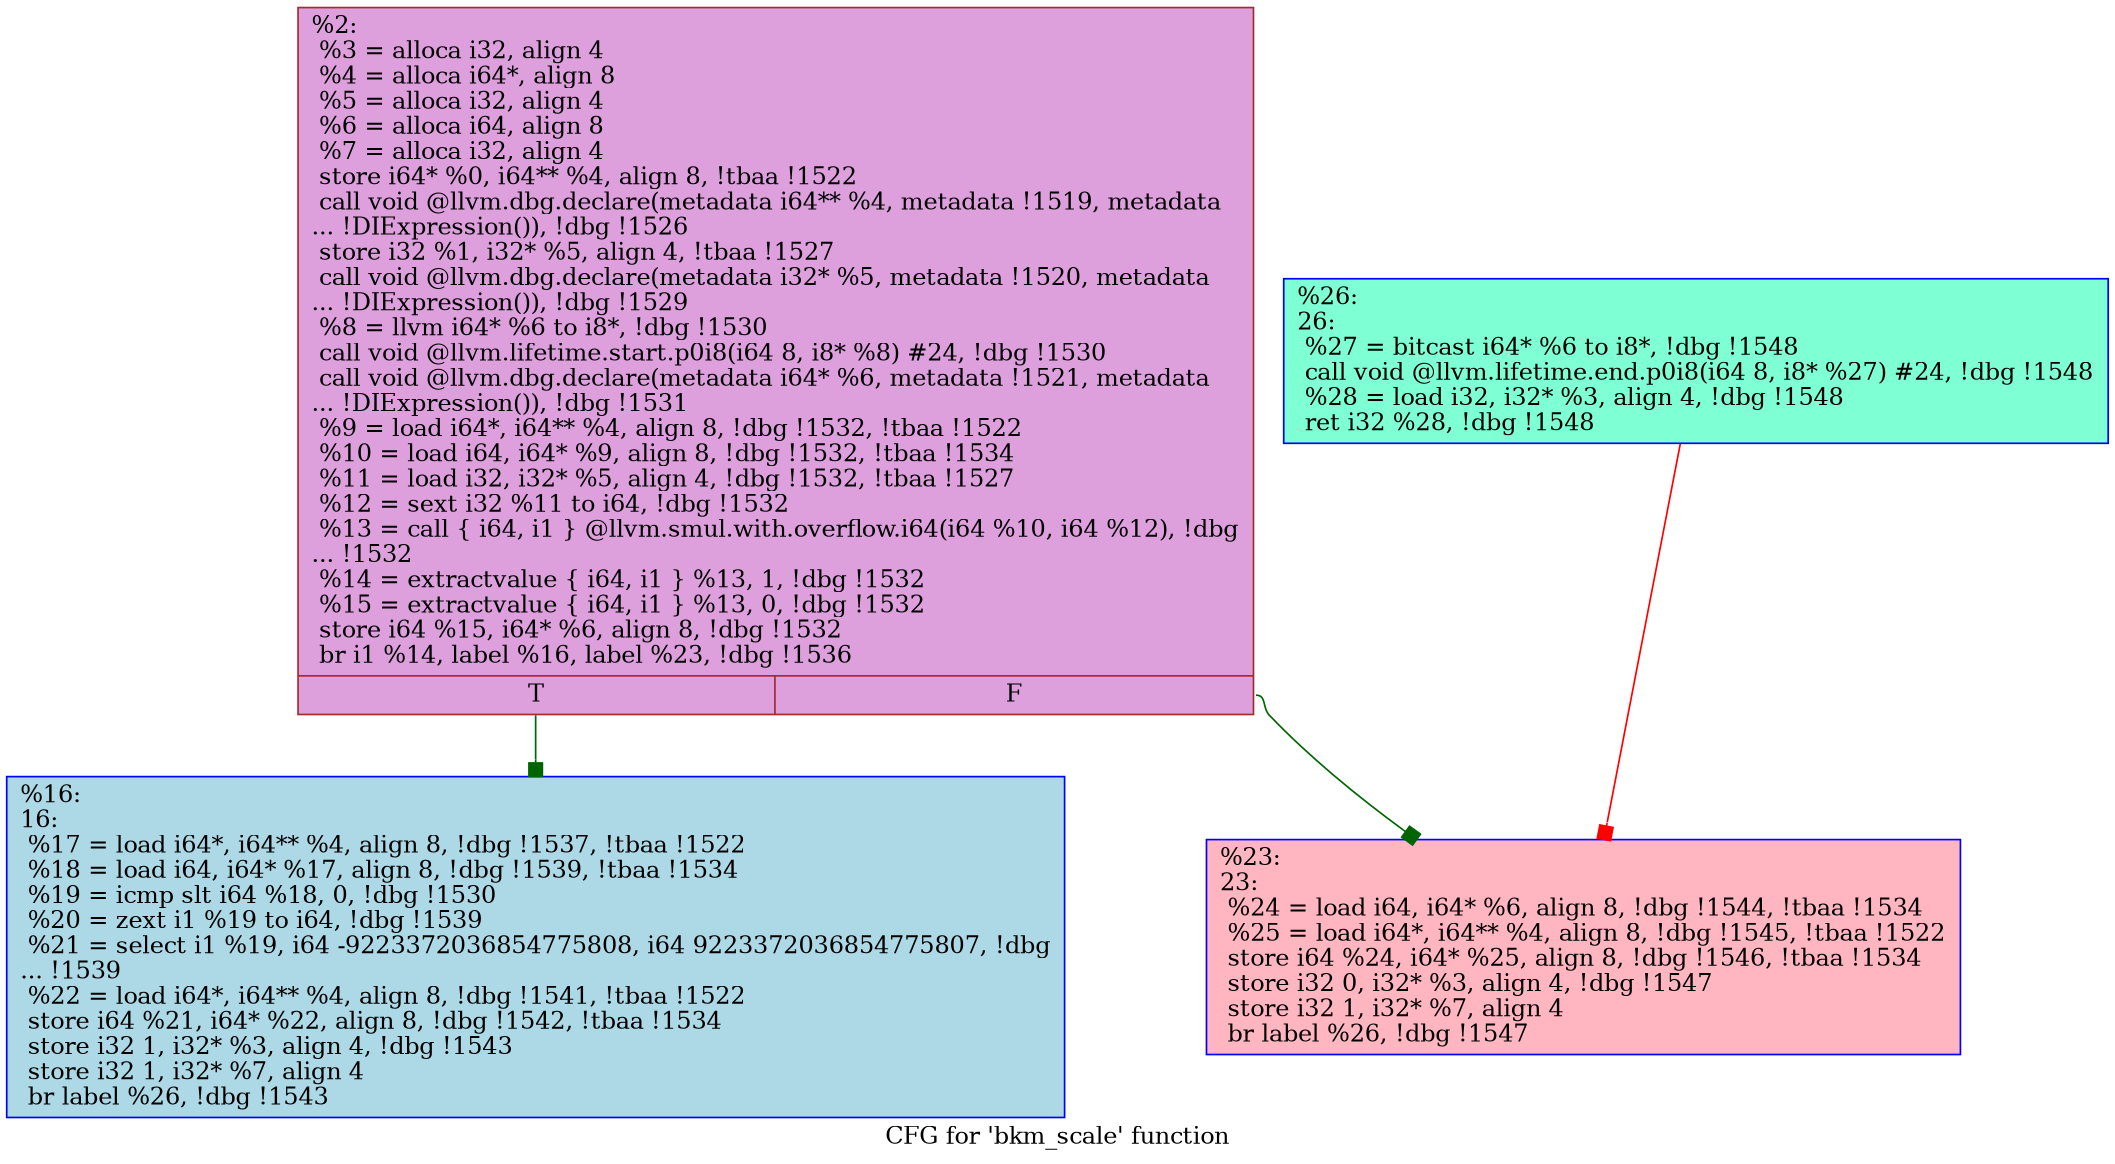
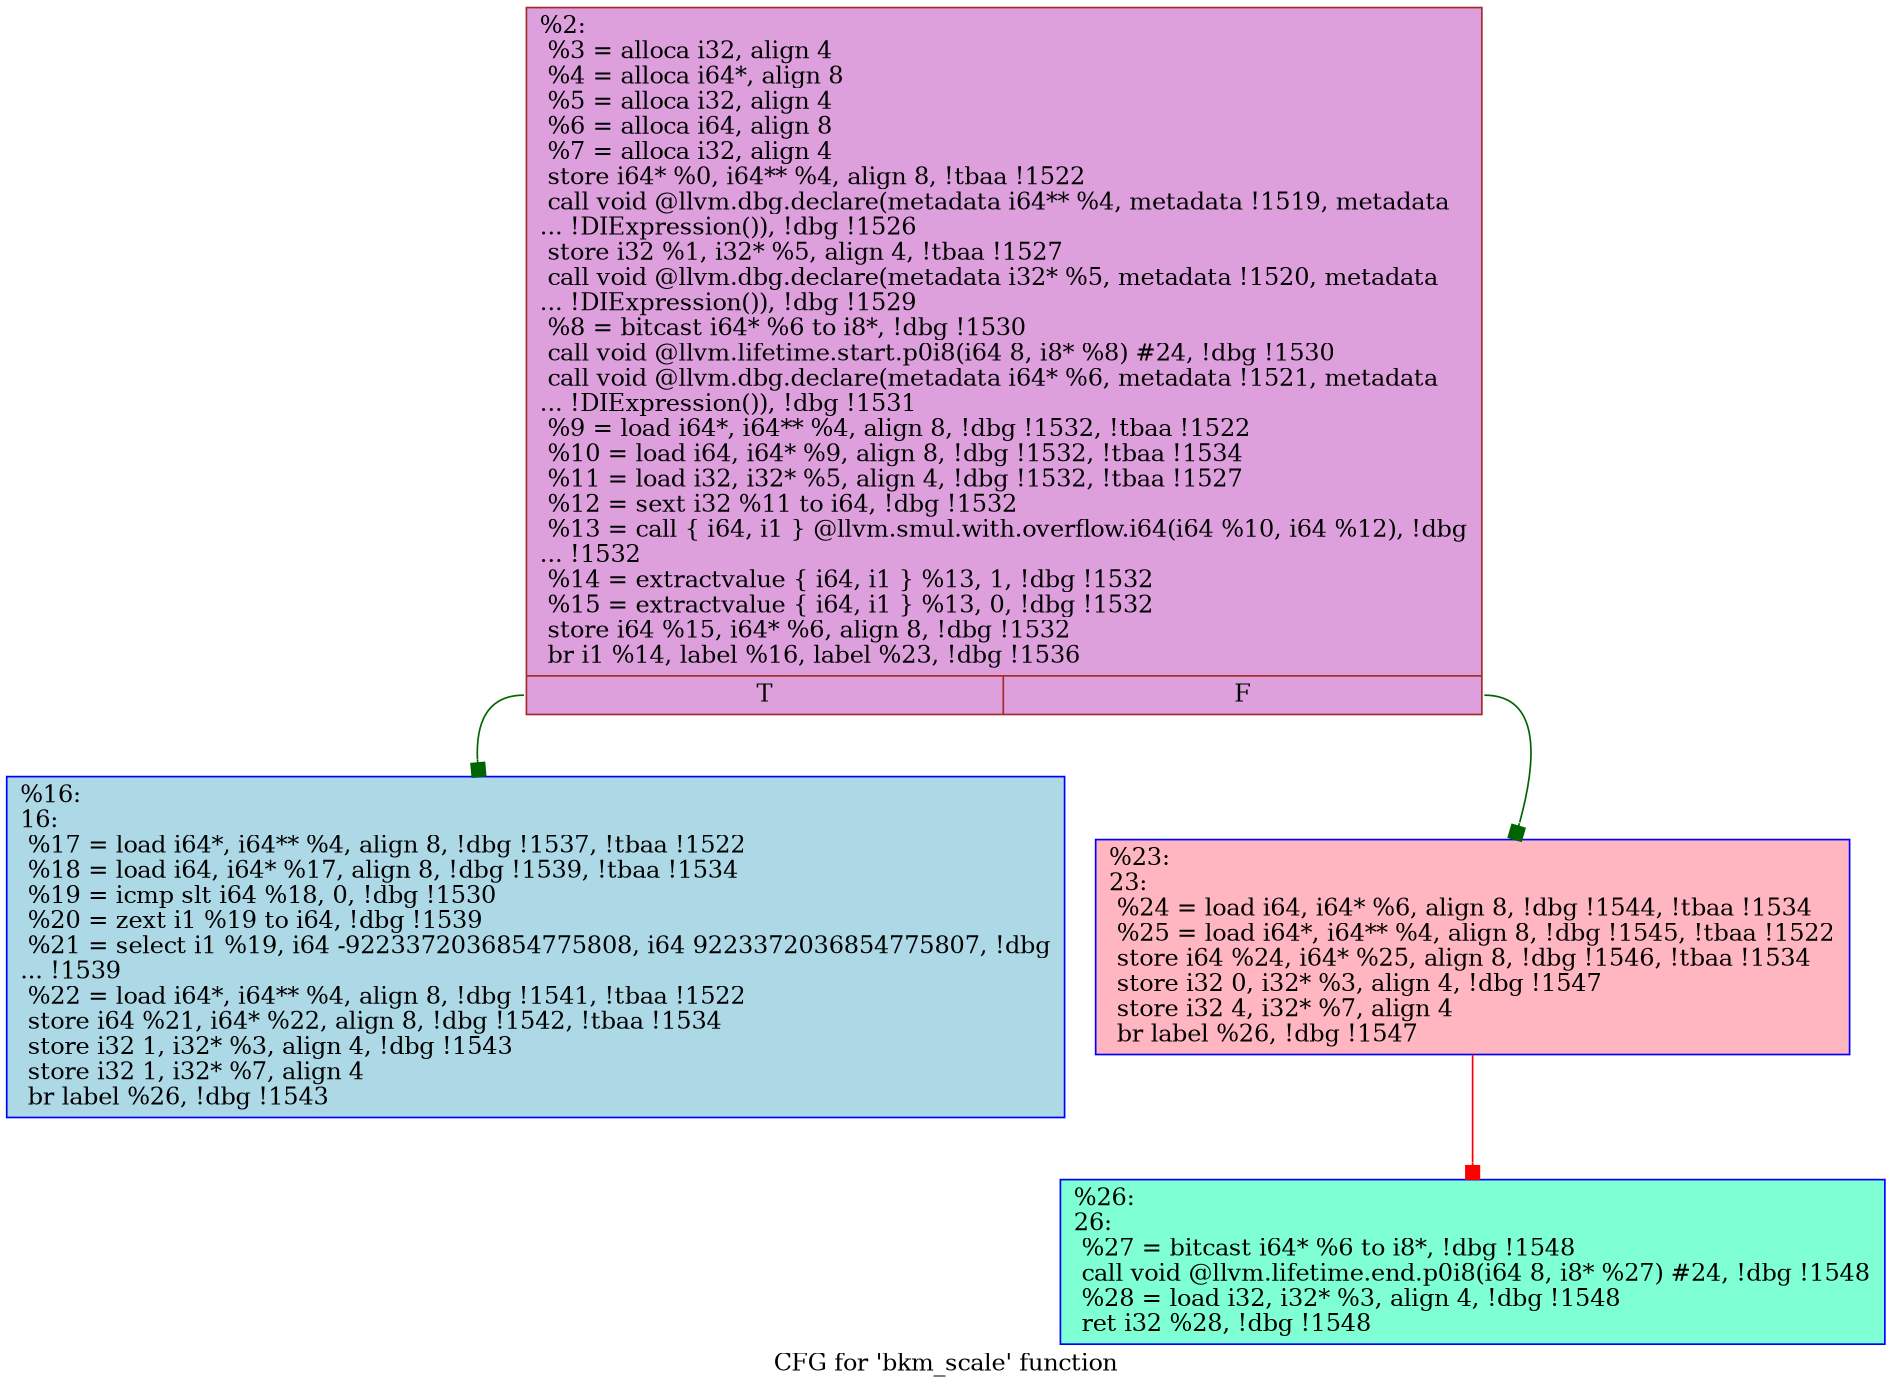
node "%2:": text "%8 = llvm i64* %6 to i8*, !dbg !1530" -> "%8 = bitcast i64* %6 to i8*, !dbg !1530"
edge "%26:" -> "%23:": reversed
node "%23:": text "store i32 1, i32* %7, align 4" -> "store i32 4, i32* %7, align 4"
